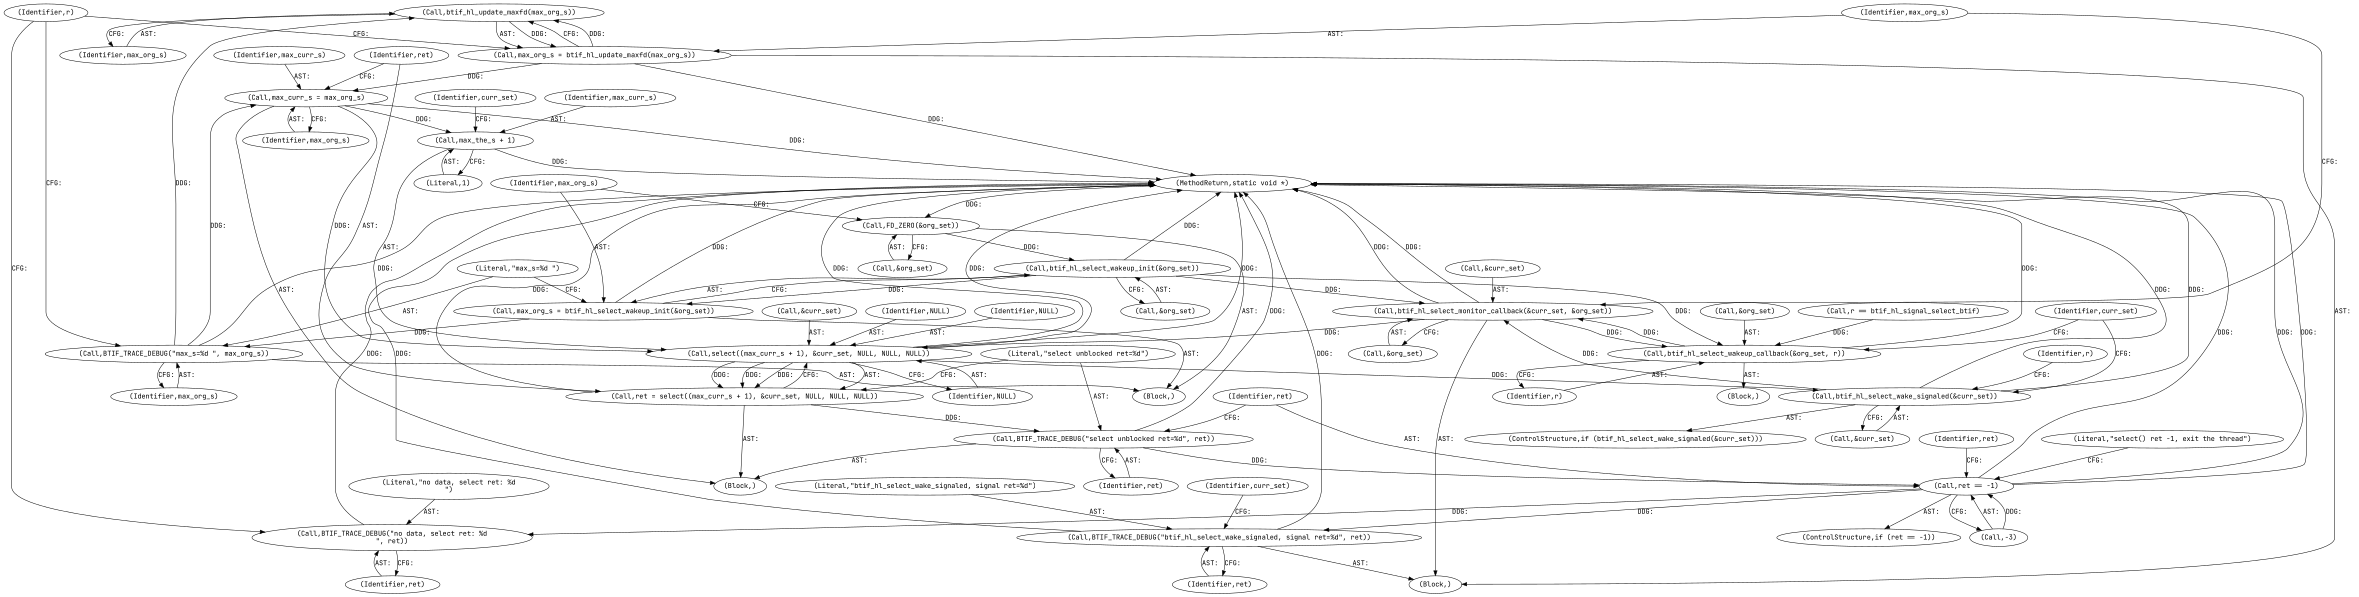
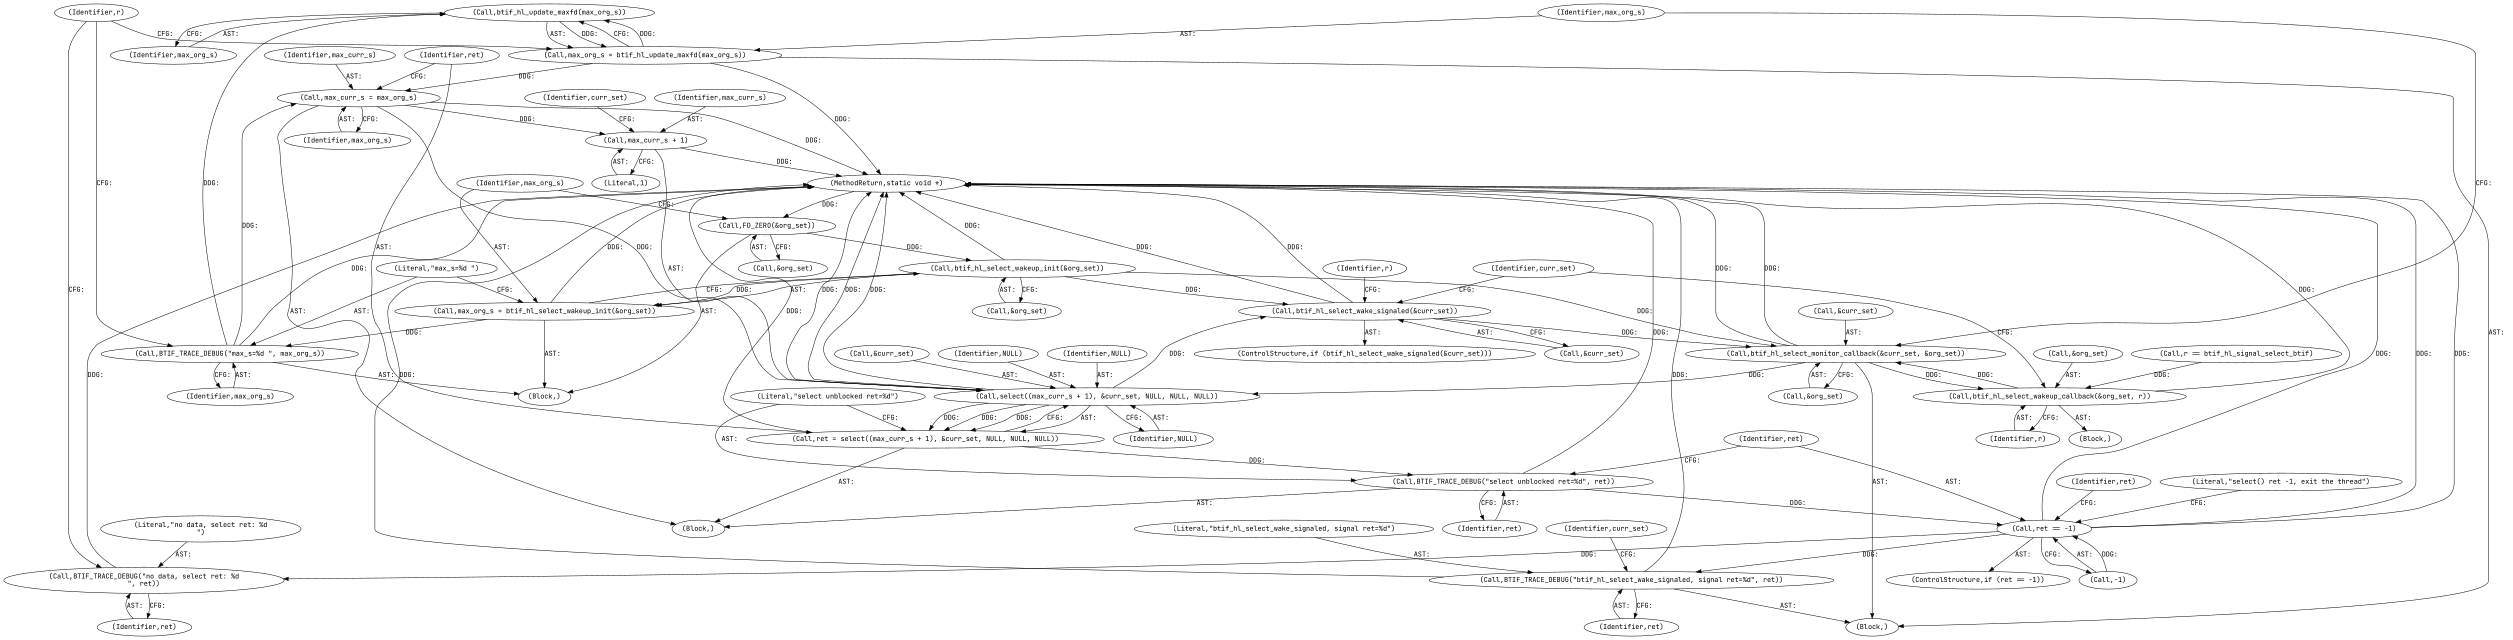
node "(Call,max_the_s + 1)": label "(Call,max_the_s + 1)" -> "(Call,max_curr_s + 1)"
edge "(Call,btif_hl_select_wakeup_init(&org_set))" -> "(Call,btif_hl_select_wakeup_callback(&org_set, r))": now "(Call,btif_hl_select_wakeup_init(&org_set))" -> "(Call,btif_hl_select_wake_signaled(&curr_set))"
node "(Call,-3)": label "(Call,-3)" -> "(Call,-1)"
